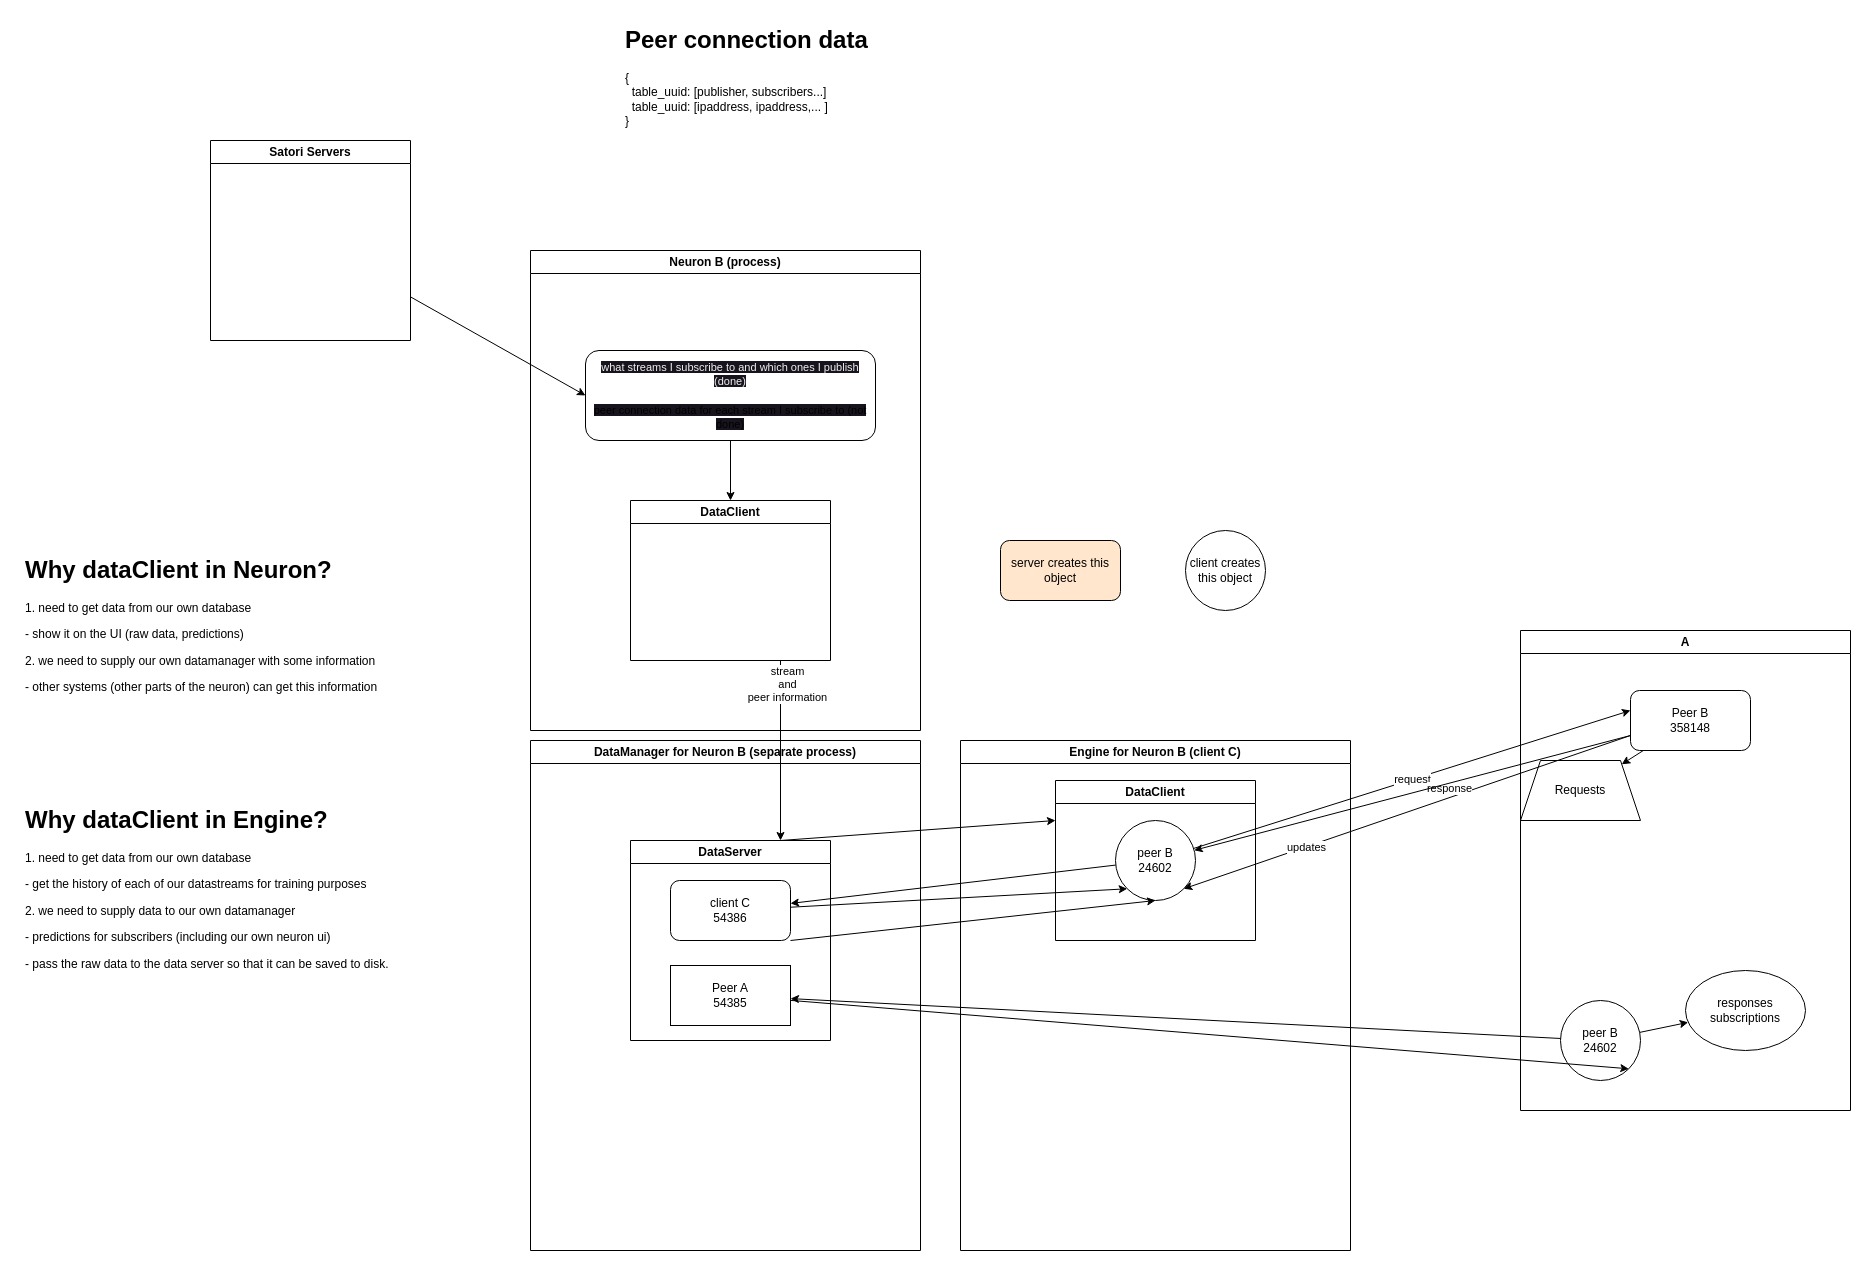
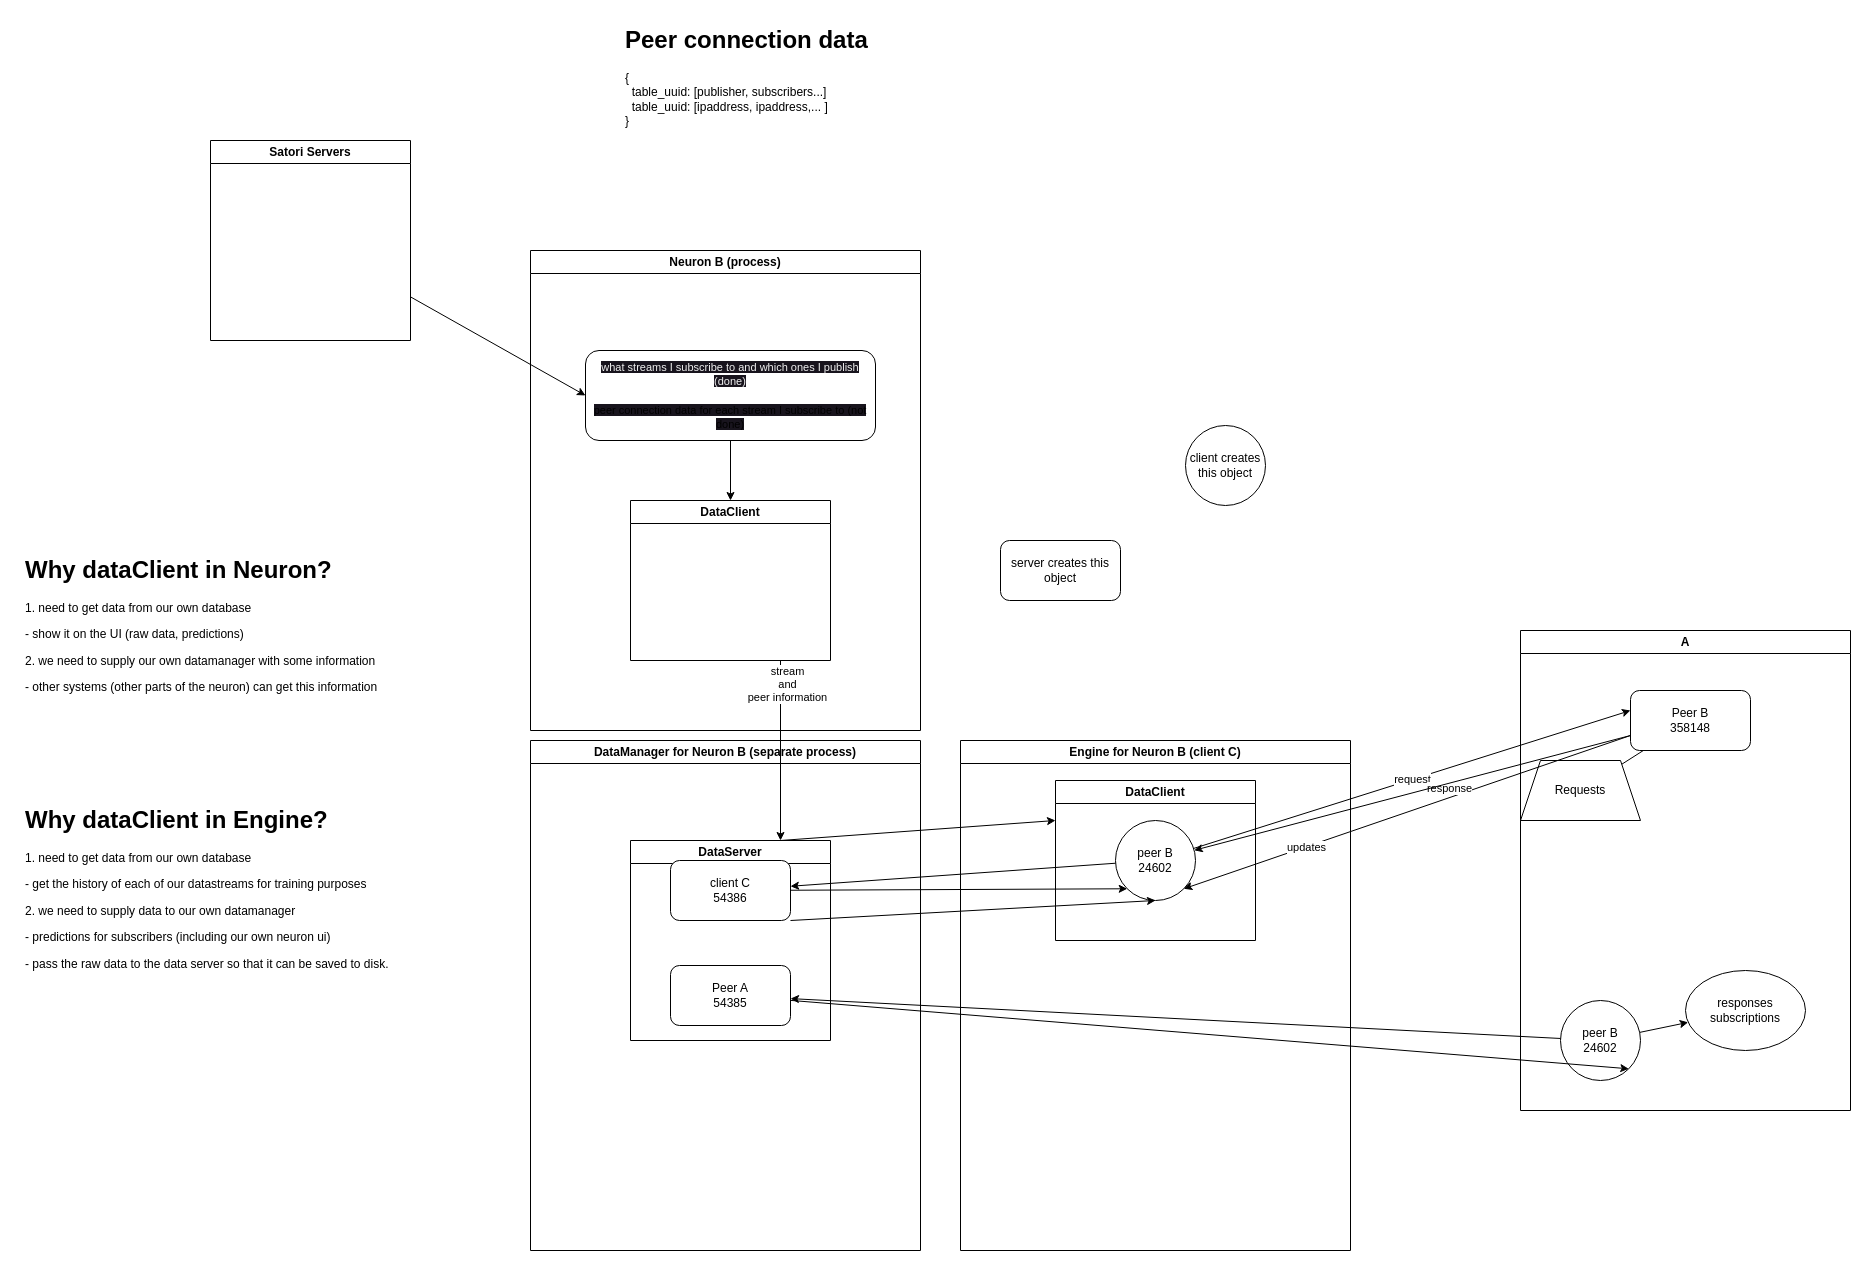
node "server creates this object": fillcolor #ffe6cc -> #ffffff
node "client creates this object": moved (1226, 571) -> (1226, 466)
edge "Peer B 358148" -> "Requests": arrowhead classic -> none
node "client C 54386": moved (731, 911) -> (731, 891)
node "Peer A 54385": shape rectangle -> rounded rectangle
